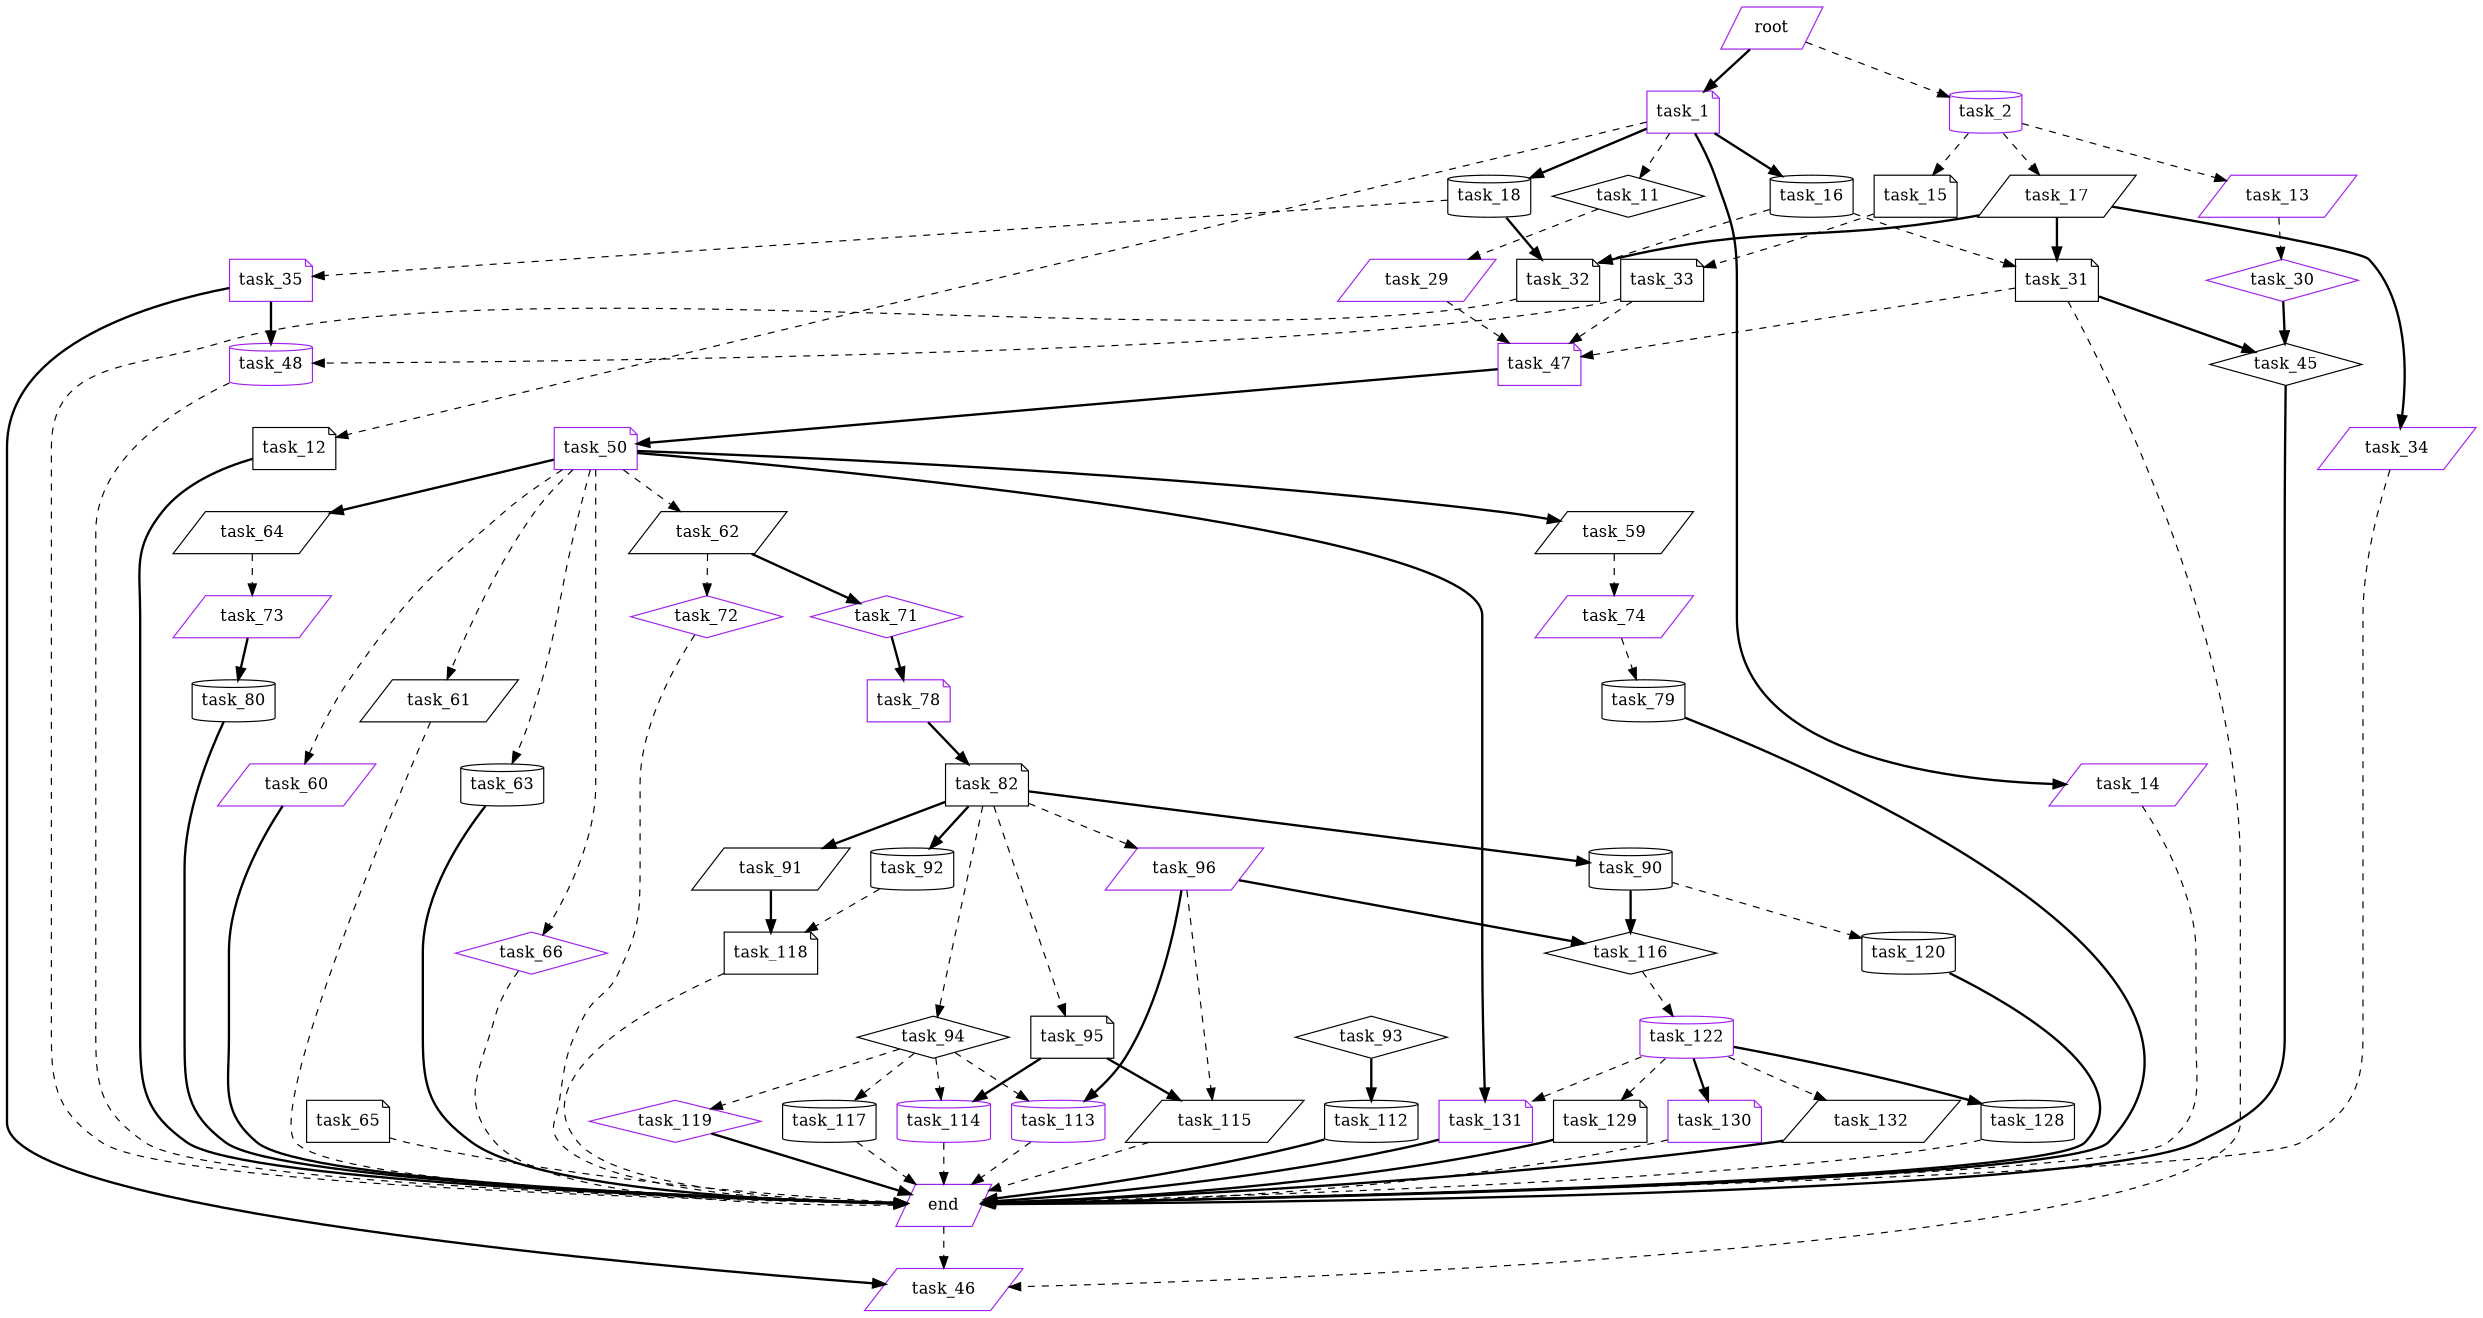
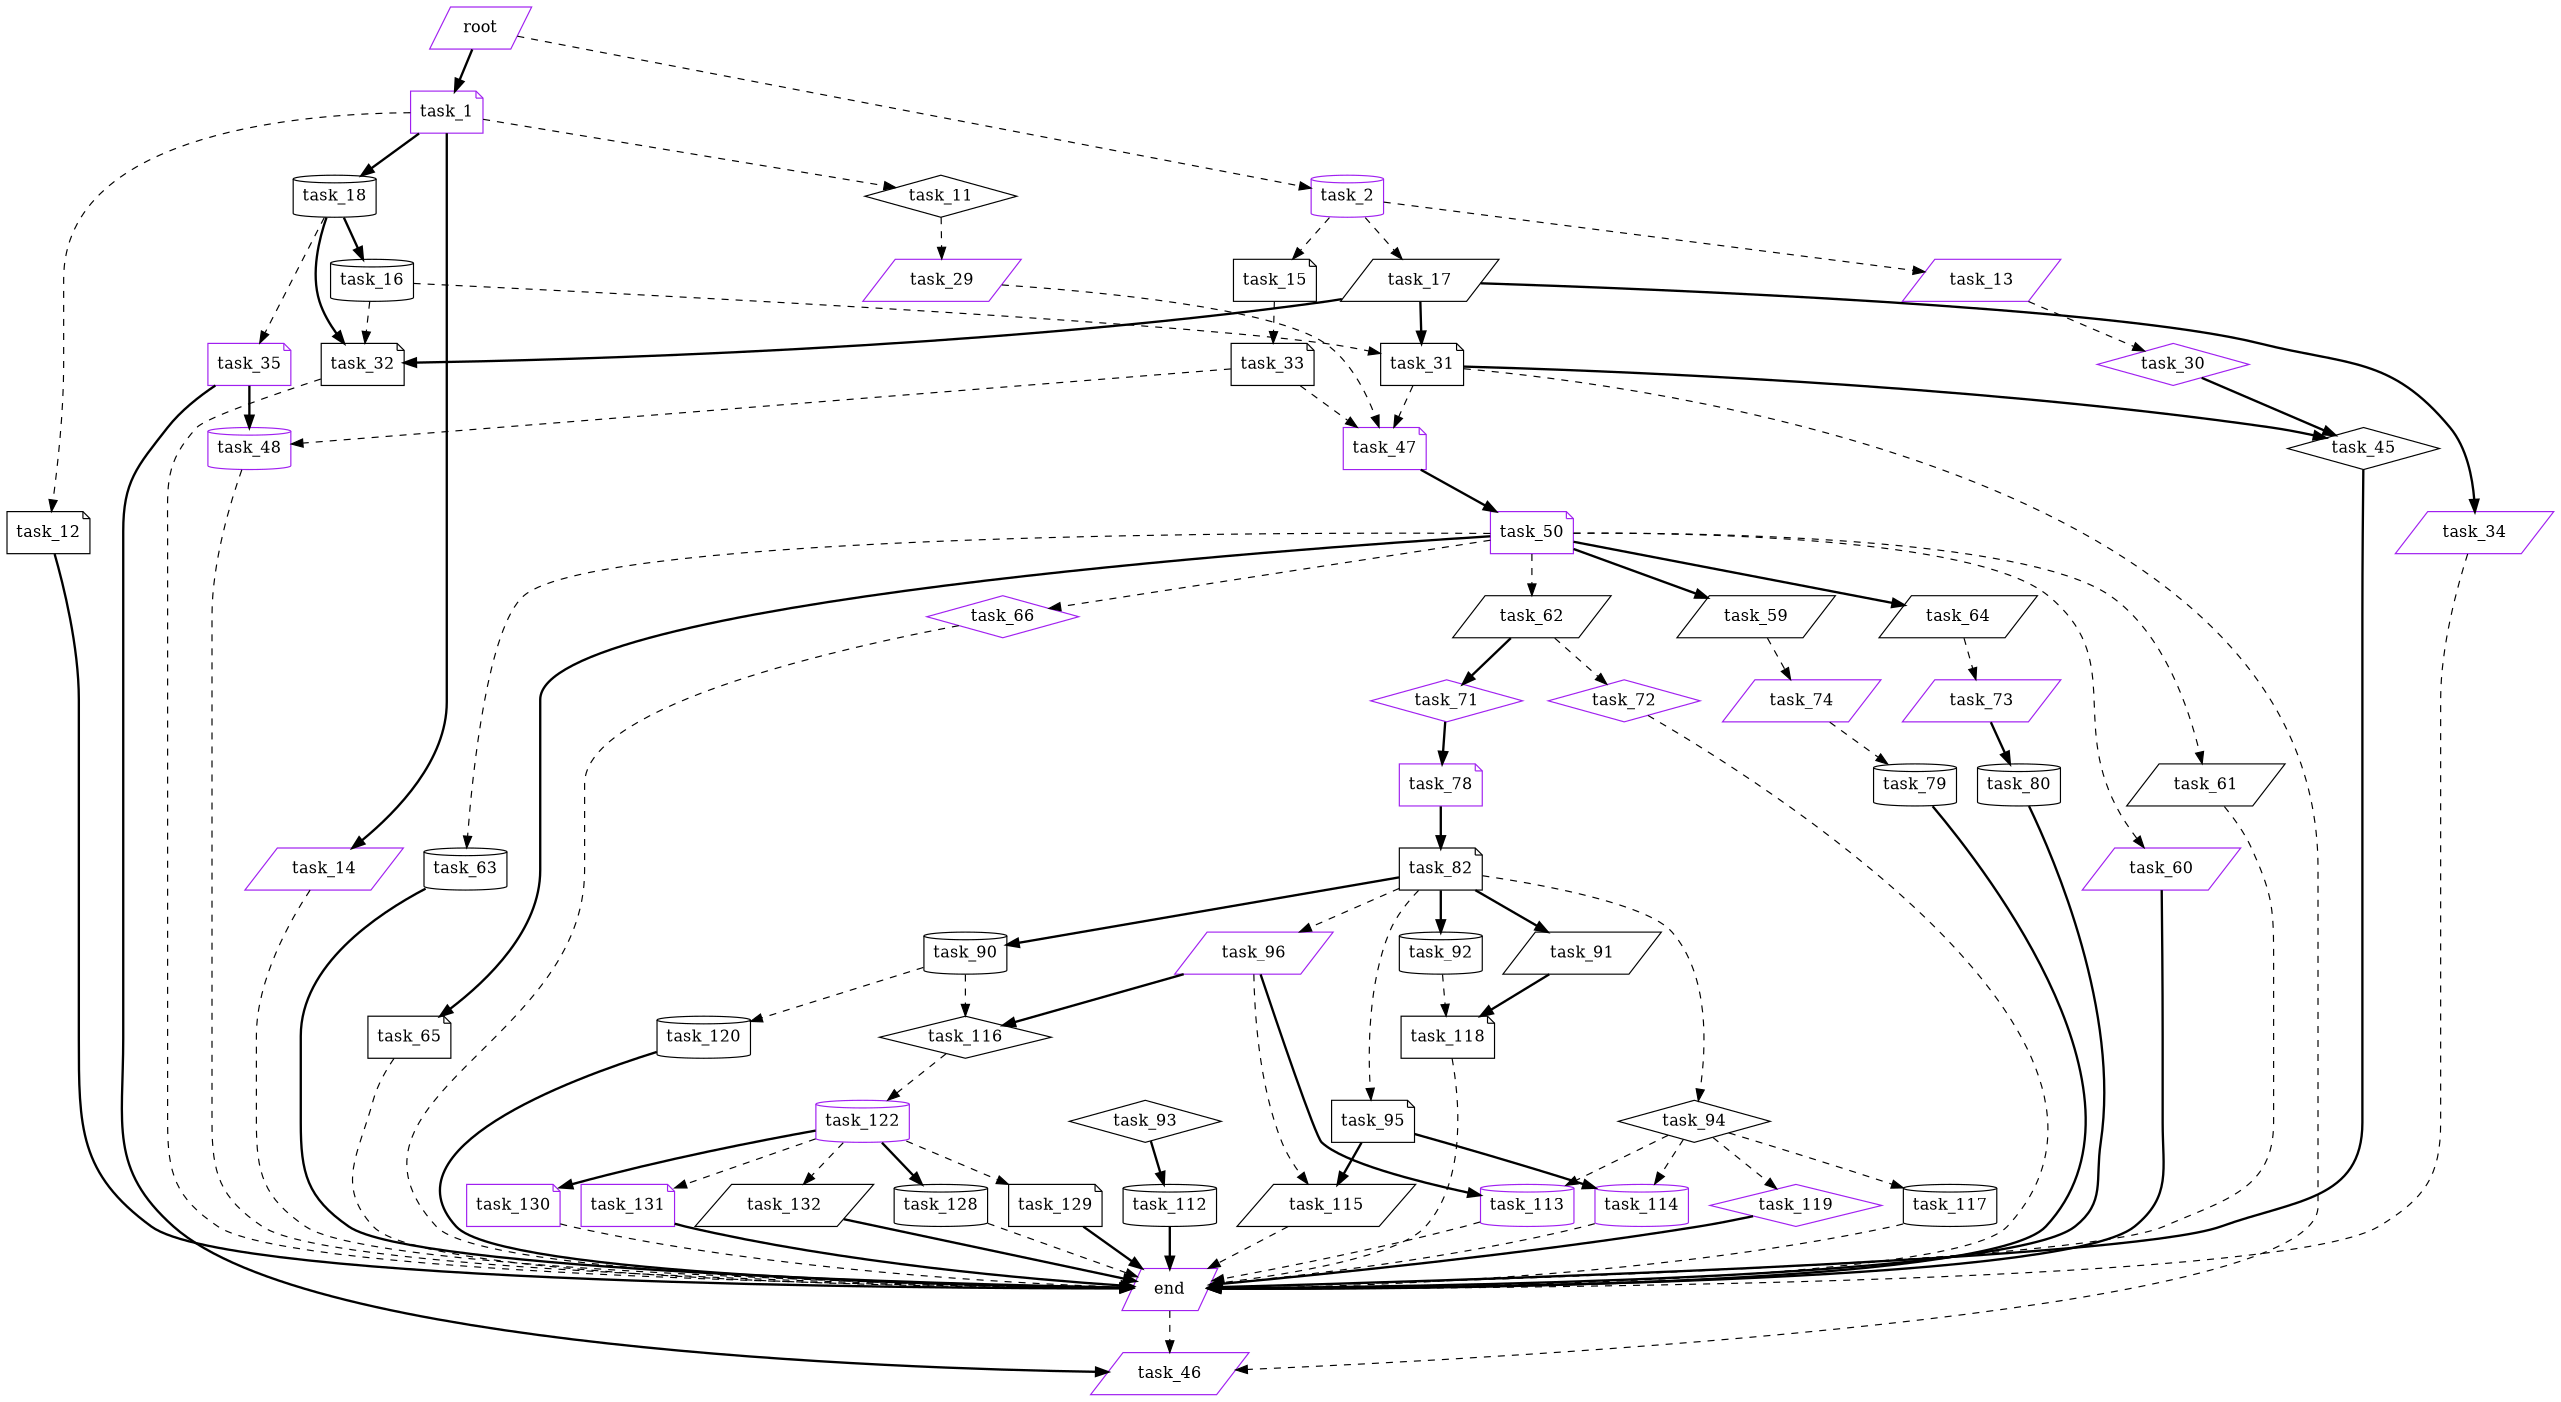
edge "task_1" -> "task_16": now "task_18" -> "task_16"
edge "task_50" -> "task_131": now "task_50" -> "task_65"
edge "task_90" -> "task_116": style bold -> dashed
